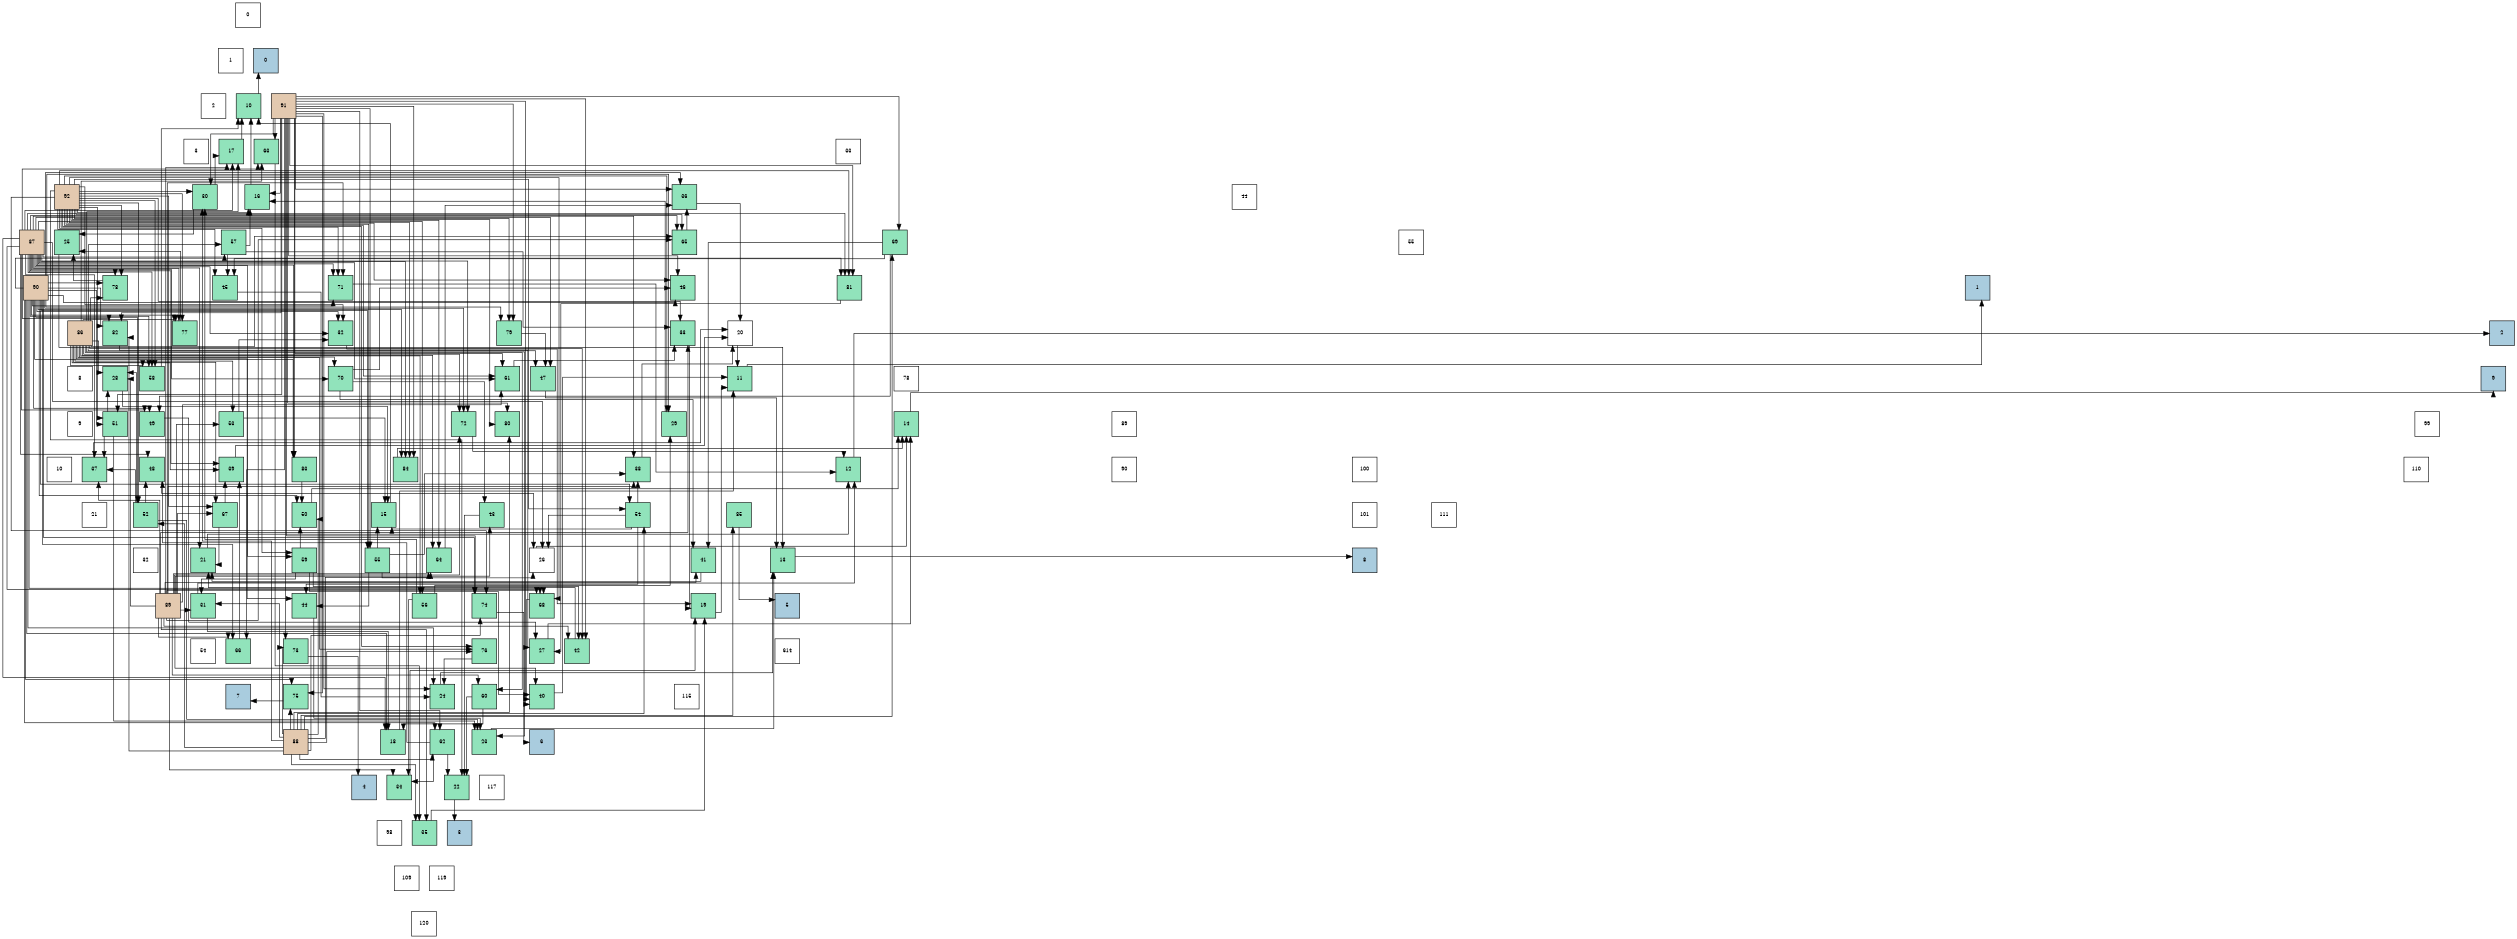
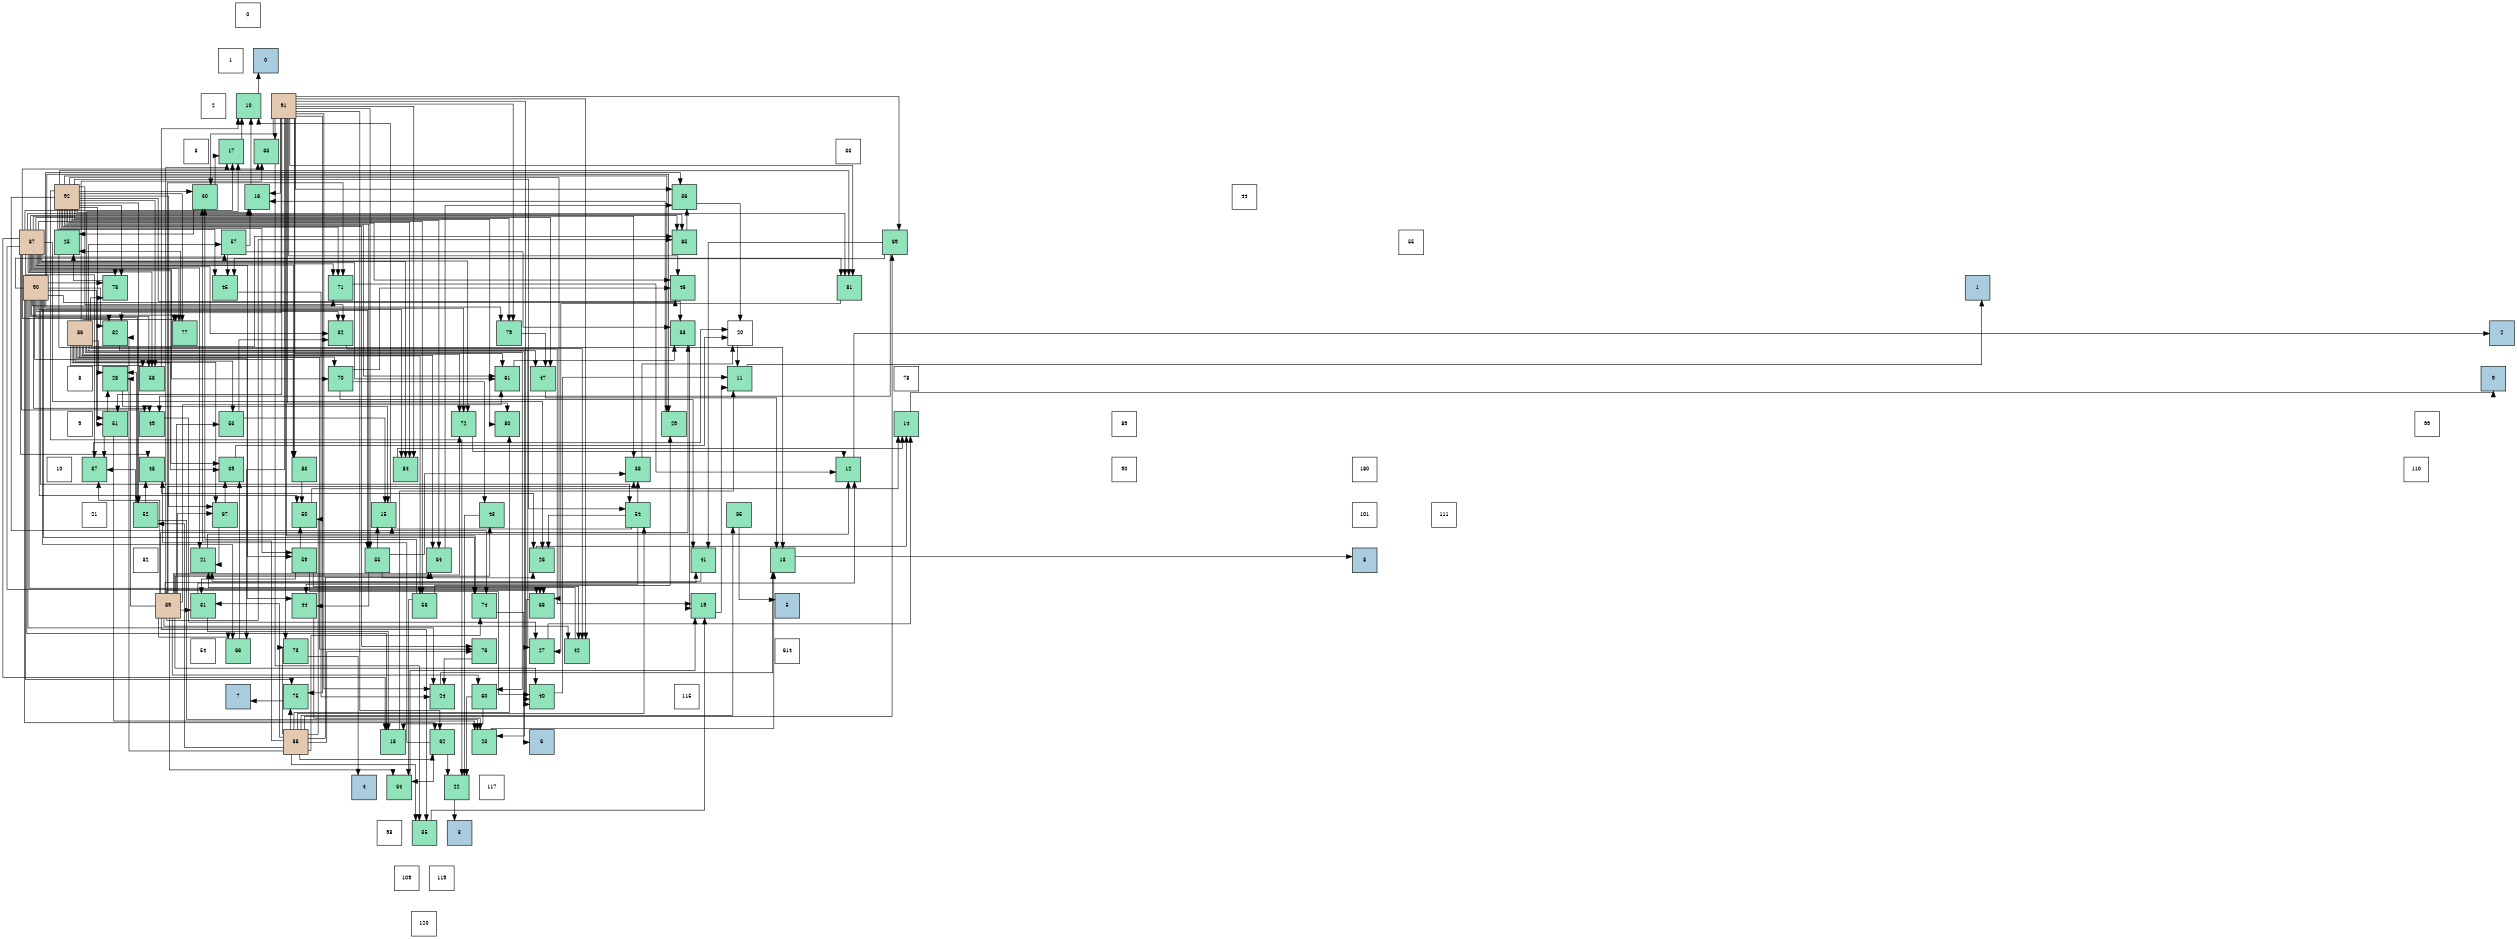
node "100": label "100" -> "180"
node "26": fillcolor #ffffff -> #91e3bb
